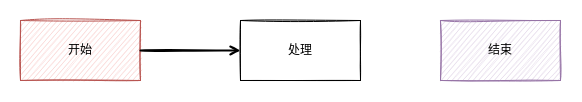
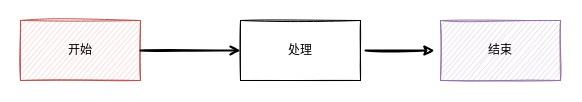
edge "处理" -> "结束": added
